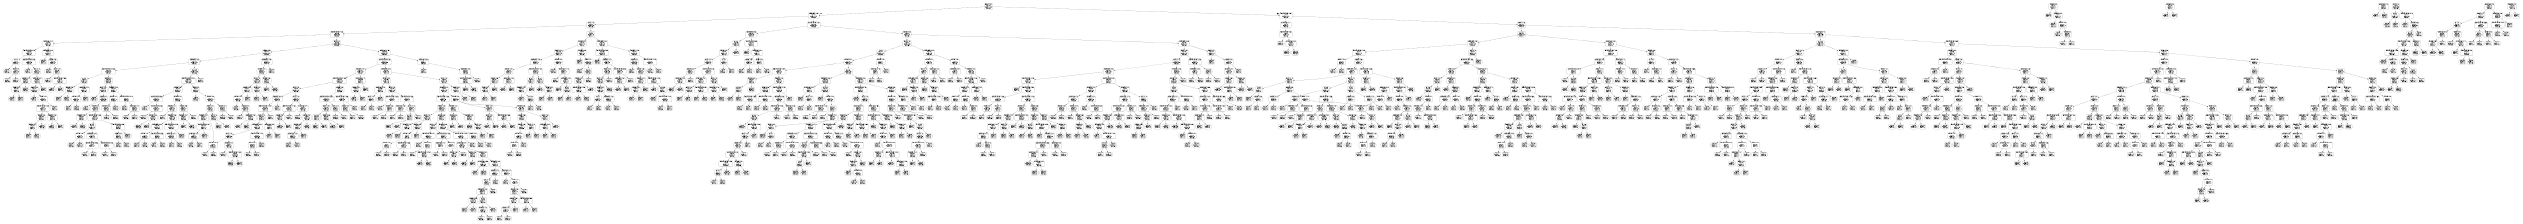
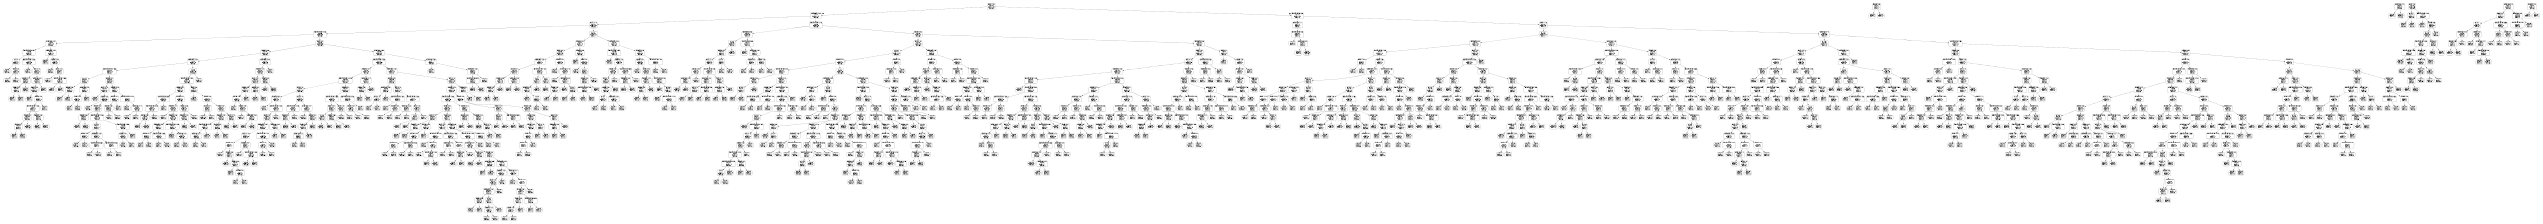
node "chlorides <= 0.0 mse = 0.2 free = 9 value = 5.6": label "chlorides <= 0.0 mse = 0.2 free = 9 value = 5.6" -> "chlorides <= 0.0 mse = 0.2 samples = 9 value = 5.6"
edge "density <= 1.0 mse = 0.1 samples = 35 value = 6.0" -> "chlorides <= 0.0 mse = 0.2 samples = 2 value = 5.5": now "density <= 1.0 mse = 0.1 samples = 35 value = 6.0" -> "citric acid <= 0.3 mse = 0.1 samples = 21 value = 6.1"
